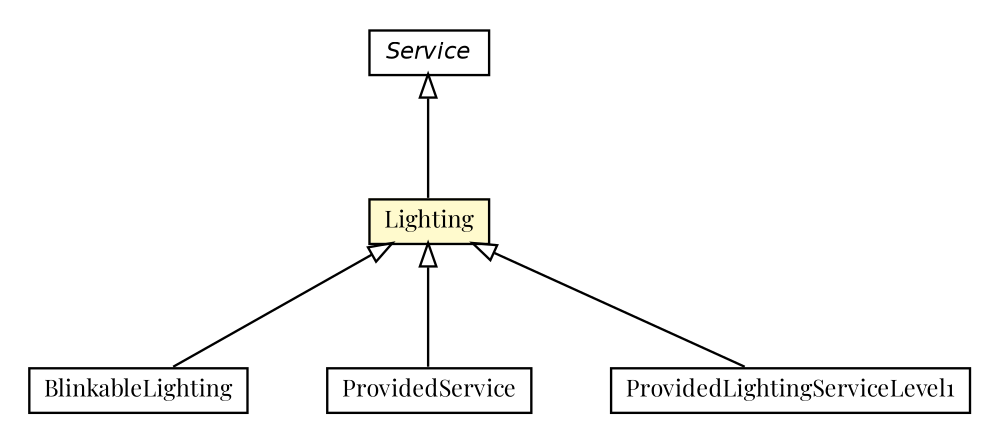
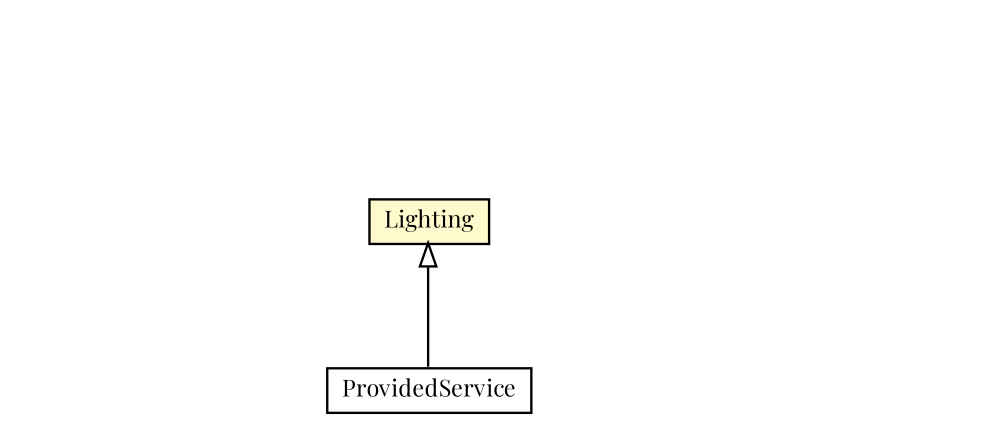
node "Service": removed
node "BlinkableLighting": removed
node "ProvidedLightingServiceLevel1": removed
